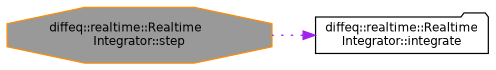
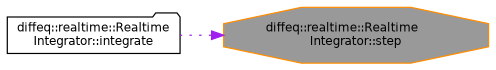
edge "diffeq::realtime::Realtime Integrator::step" -> "diffeq::realtime::Realtime Integrator::integrate": reversed
